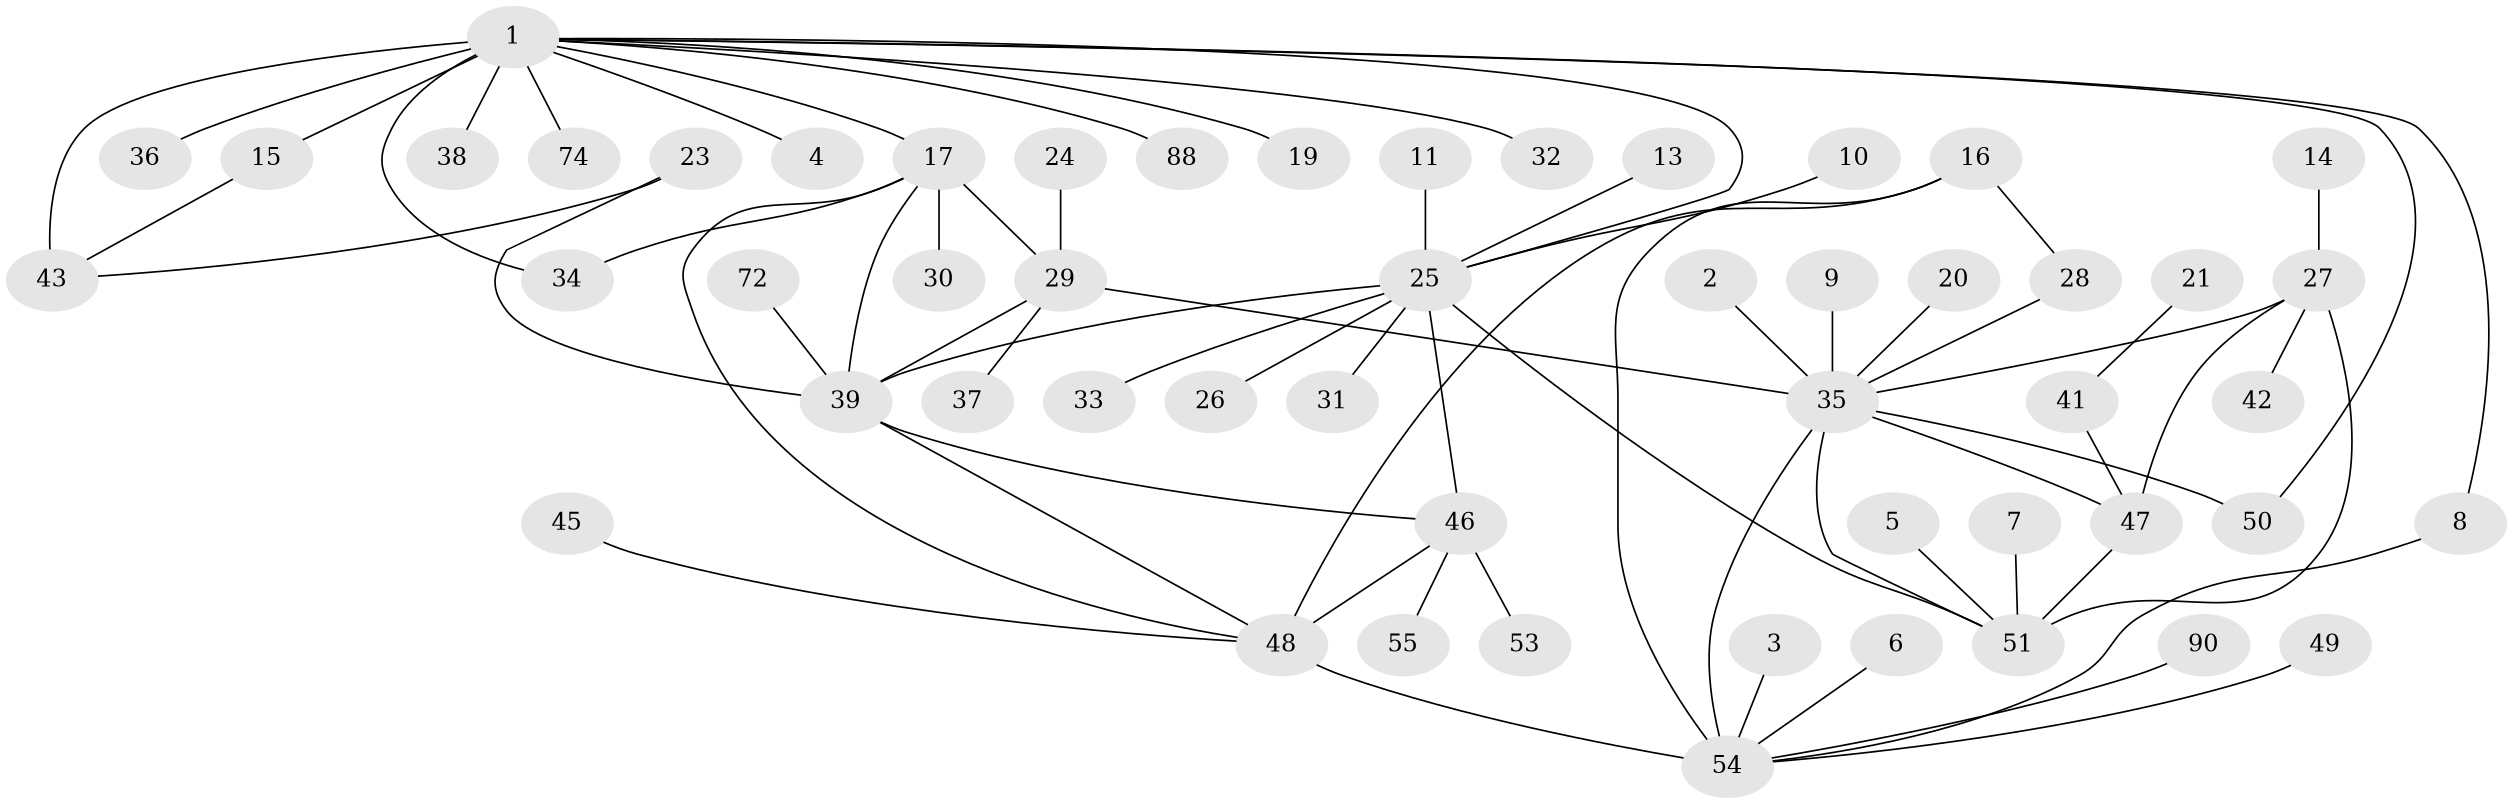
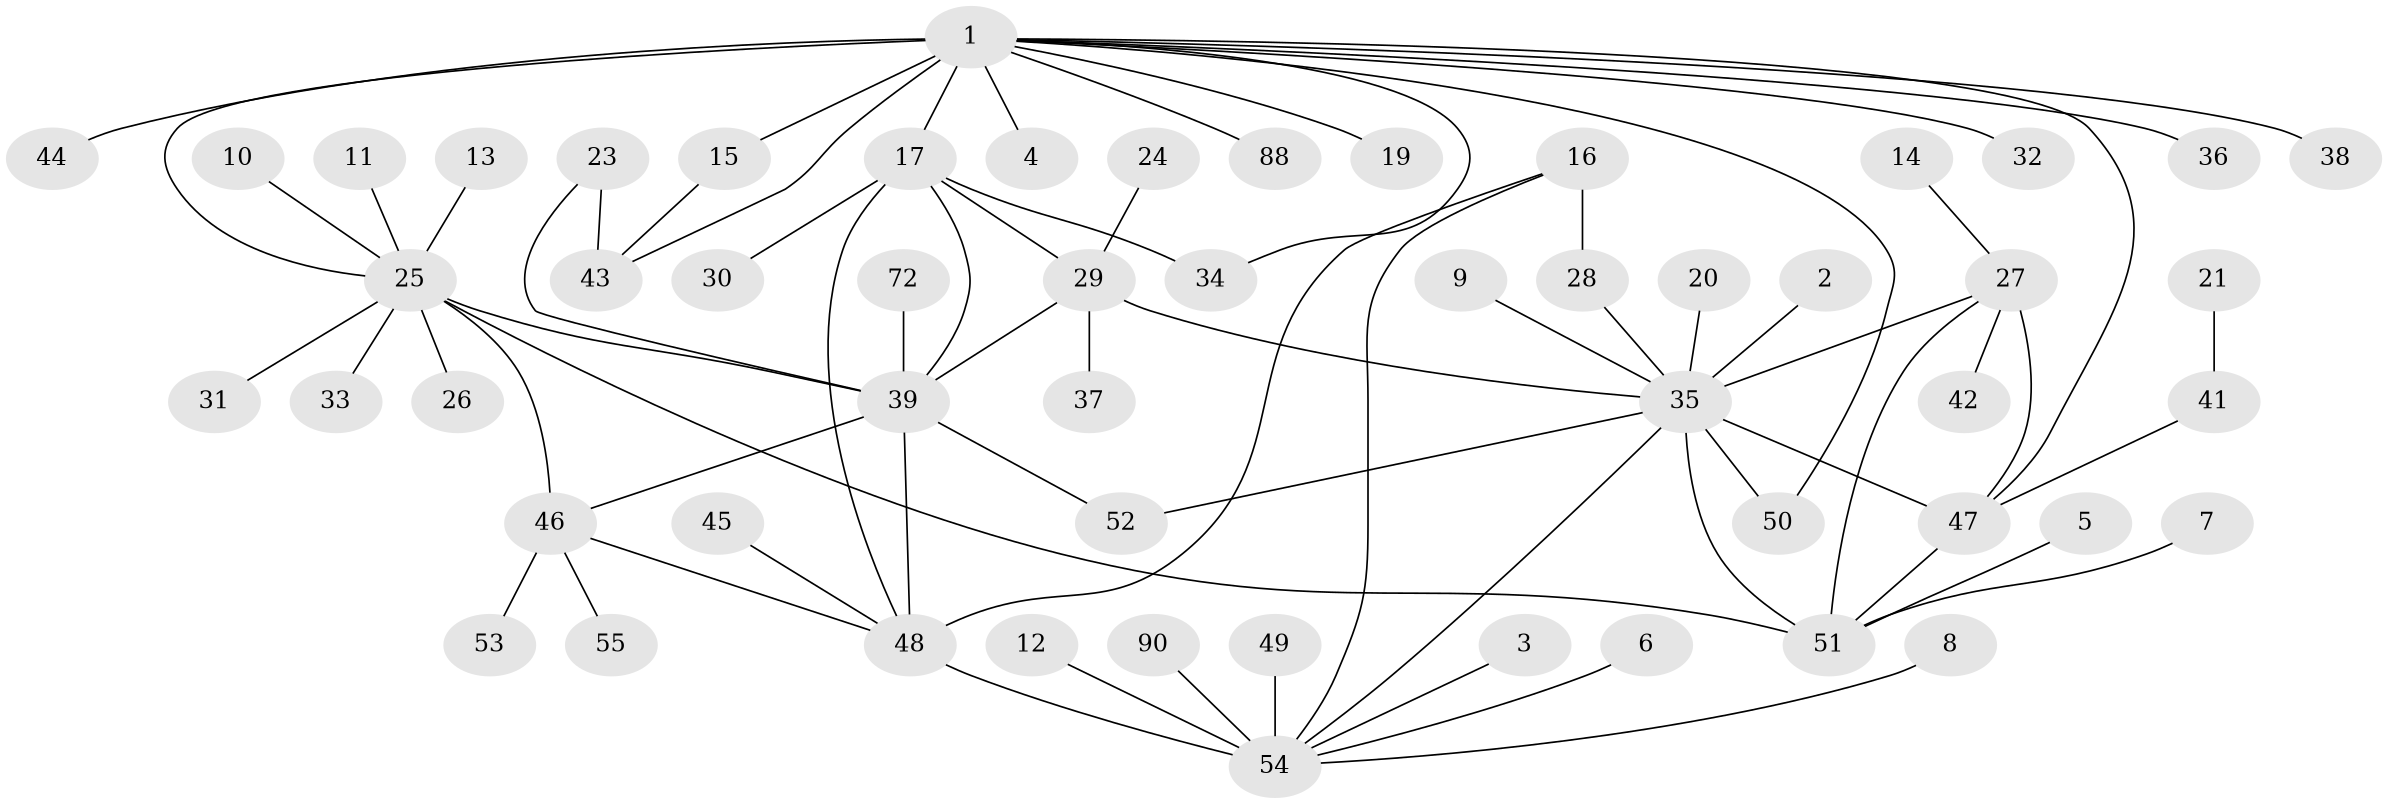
edge "1" -- "8": now "1" -- "47"
node "74": label "74" -> "44"
node "52": added
node "12": added
